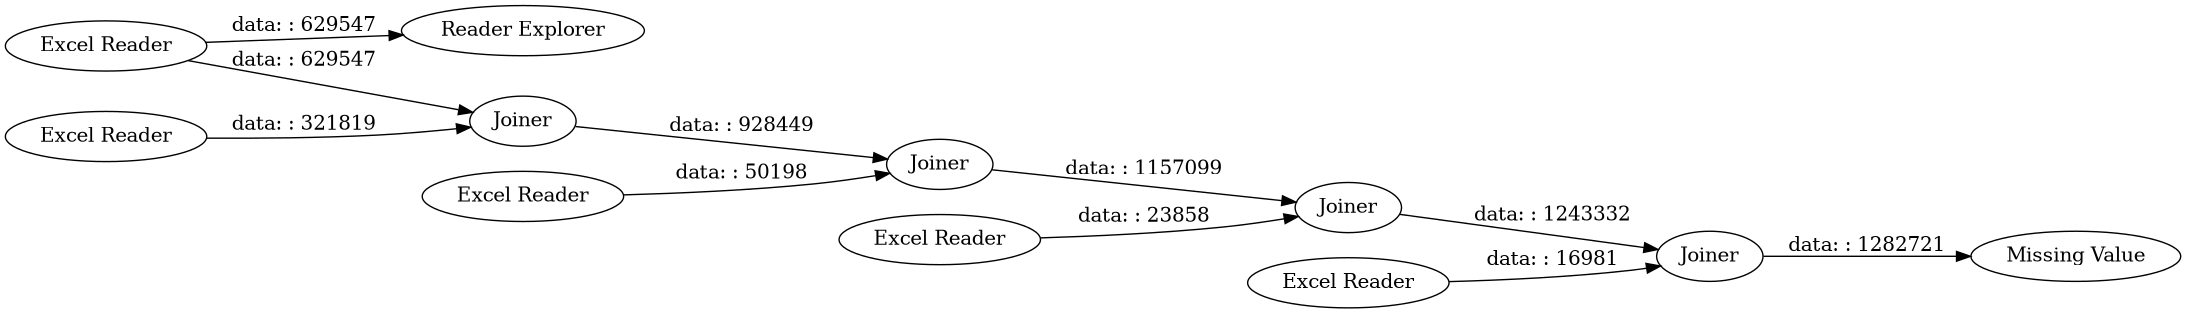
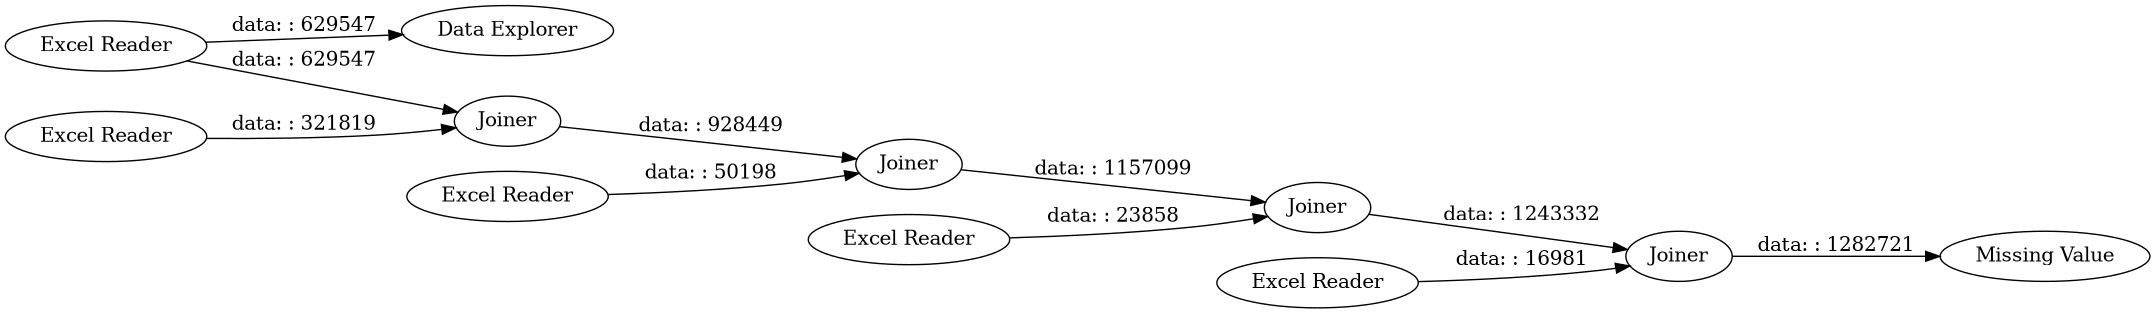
node "Reader Explorer": label "Reader Explorer" -> "Data Explorer"
